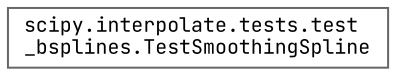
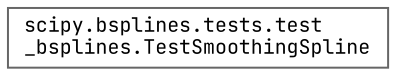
node "scipy.interpolate.tests.test _bsplines.TestSmoothingSpline": label "scipy.interpolate.tests.test _bsplines.TestSmoothingSpline" -> "scipy.bsplines.tests.test _bsplines.TestSmoothingSpline"
